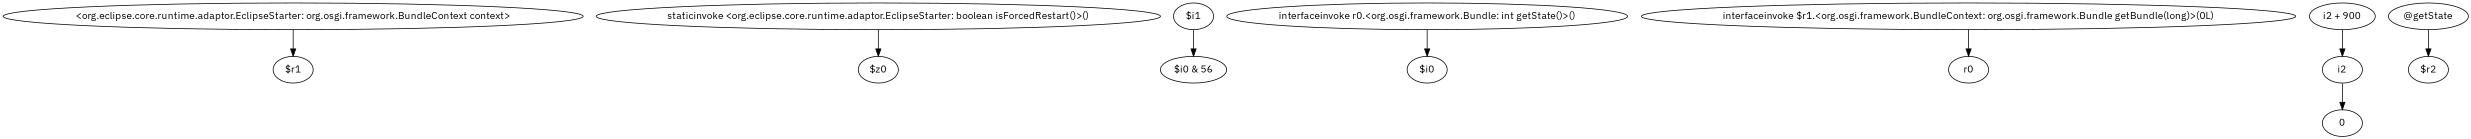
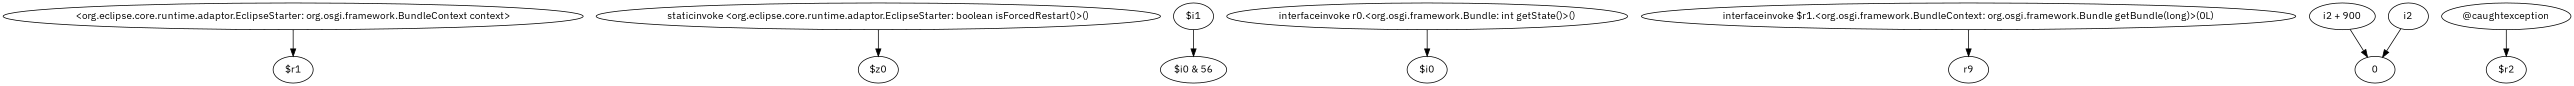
node "@getState": label "@getState" -> "@caughtexception"
edge "i2 + 900" -> "i2": now "i2 + 900" -> "0"
node "r0": label "r0" -> "r9"
